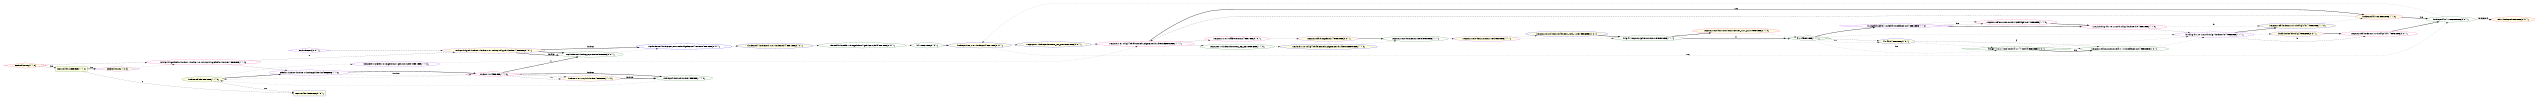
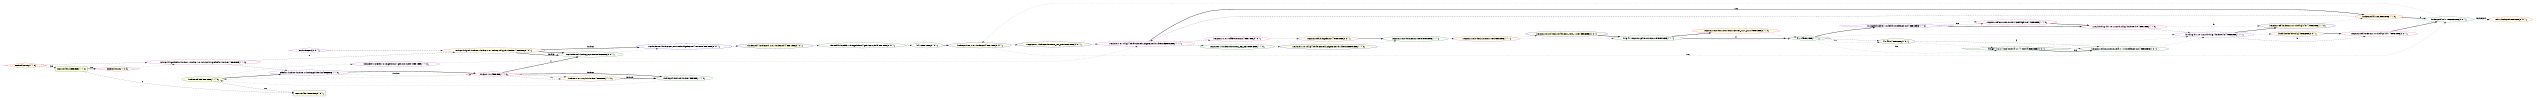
edge "rb.addRequest(this,sreq)@@@32@@@['1', '1', '0']" -> "shardRequests(i++( = sreq@@@38@@@['0', '0', '1']": label "true" -> "0"
